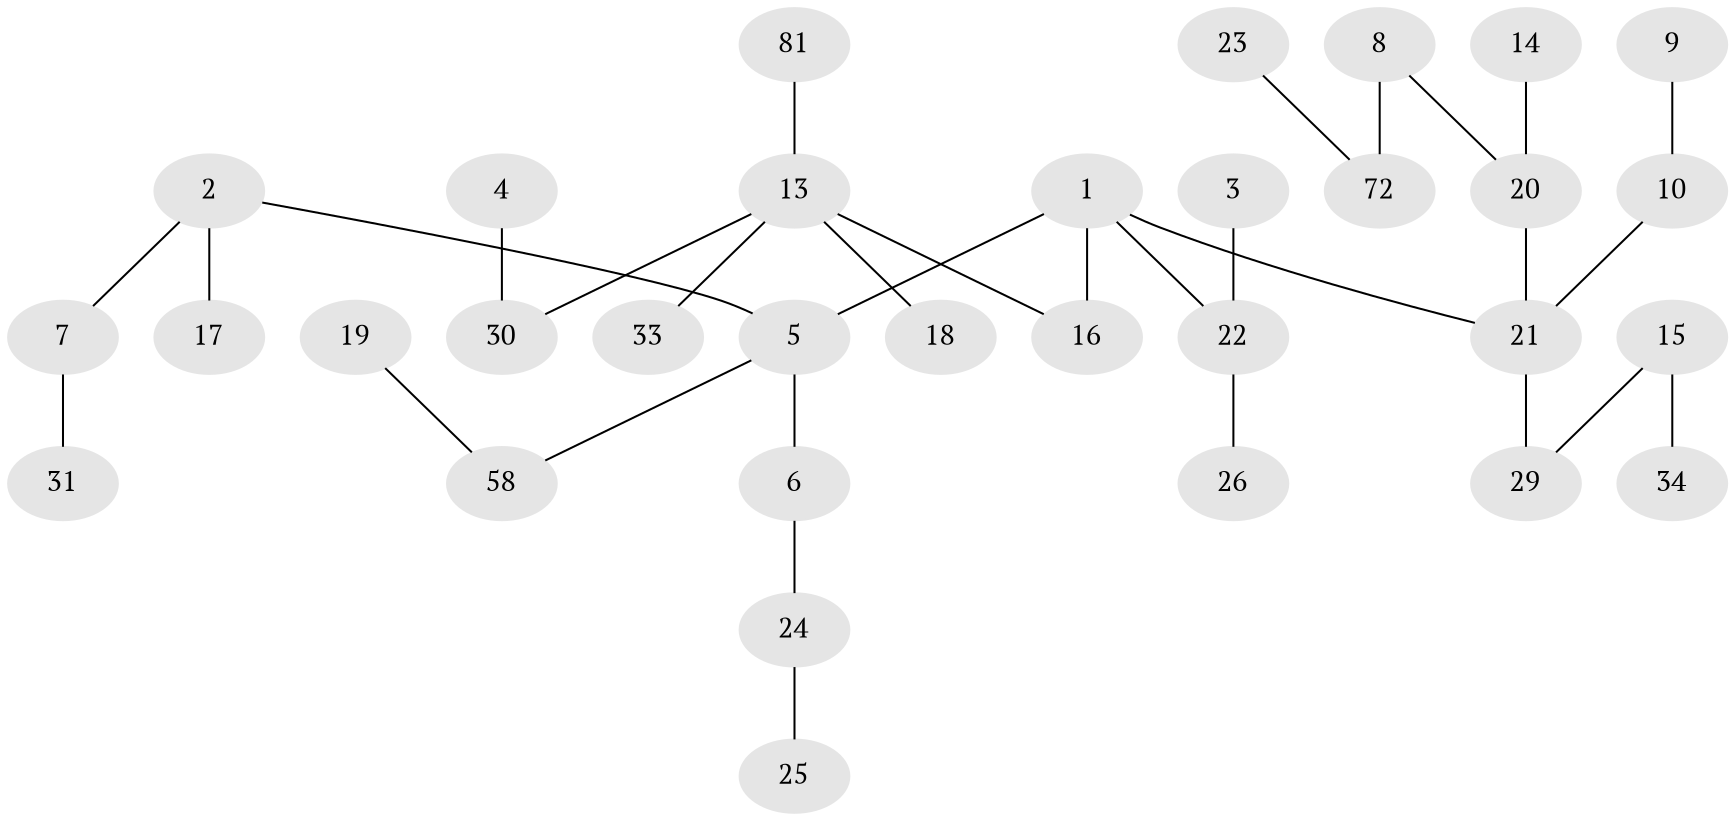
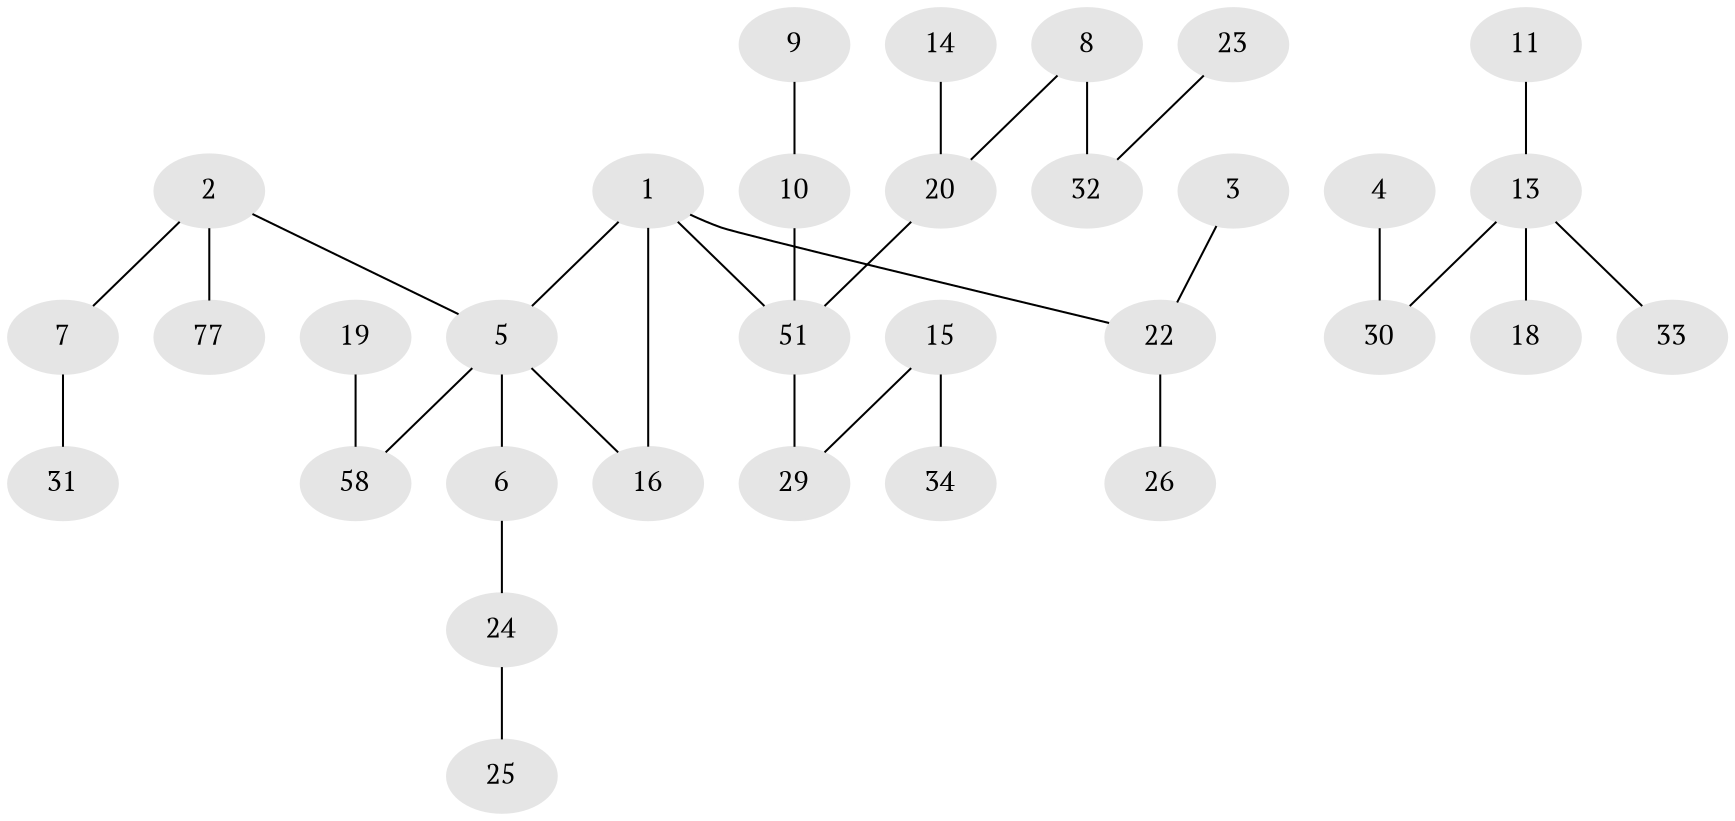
node "81": label "81" -> "11"
node "72": label "72" -> "32"
edge "13" -- "16": now "5" -- "16"
node "17": label "17" -> "77"
node "21": label "21" -> "51"
